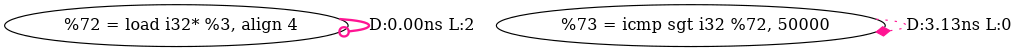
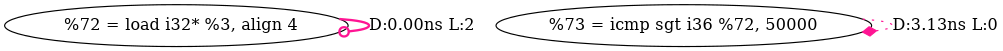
node "%73 = icmp sgt i32 %72, 50000": label "%73 = icmp sgt i32 %72, 50000" -> "%73 = icmp sgt i36 %72, 50000"
